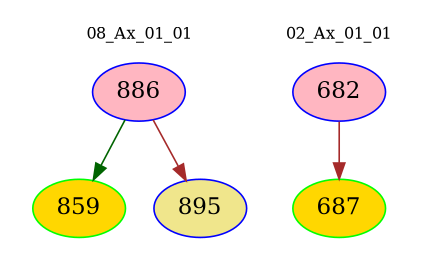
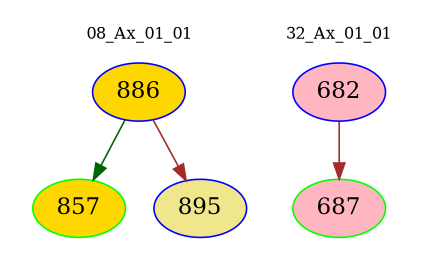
cluster "02_Ax_01_01": label "02_Ax_01_01" -> "32_Ax_01_01"
node "886": fillcolor lightpink -> gold
node "859": label "859" -> "857"
node "687": fillcolor gold -> lightpink
